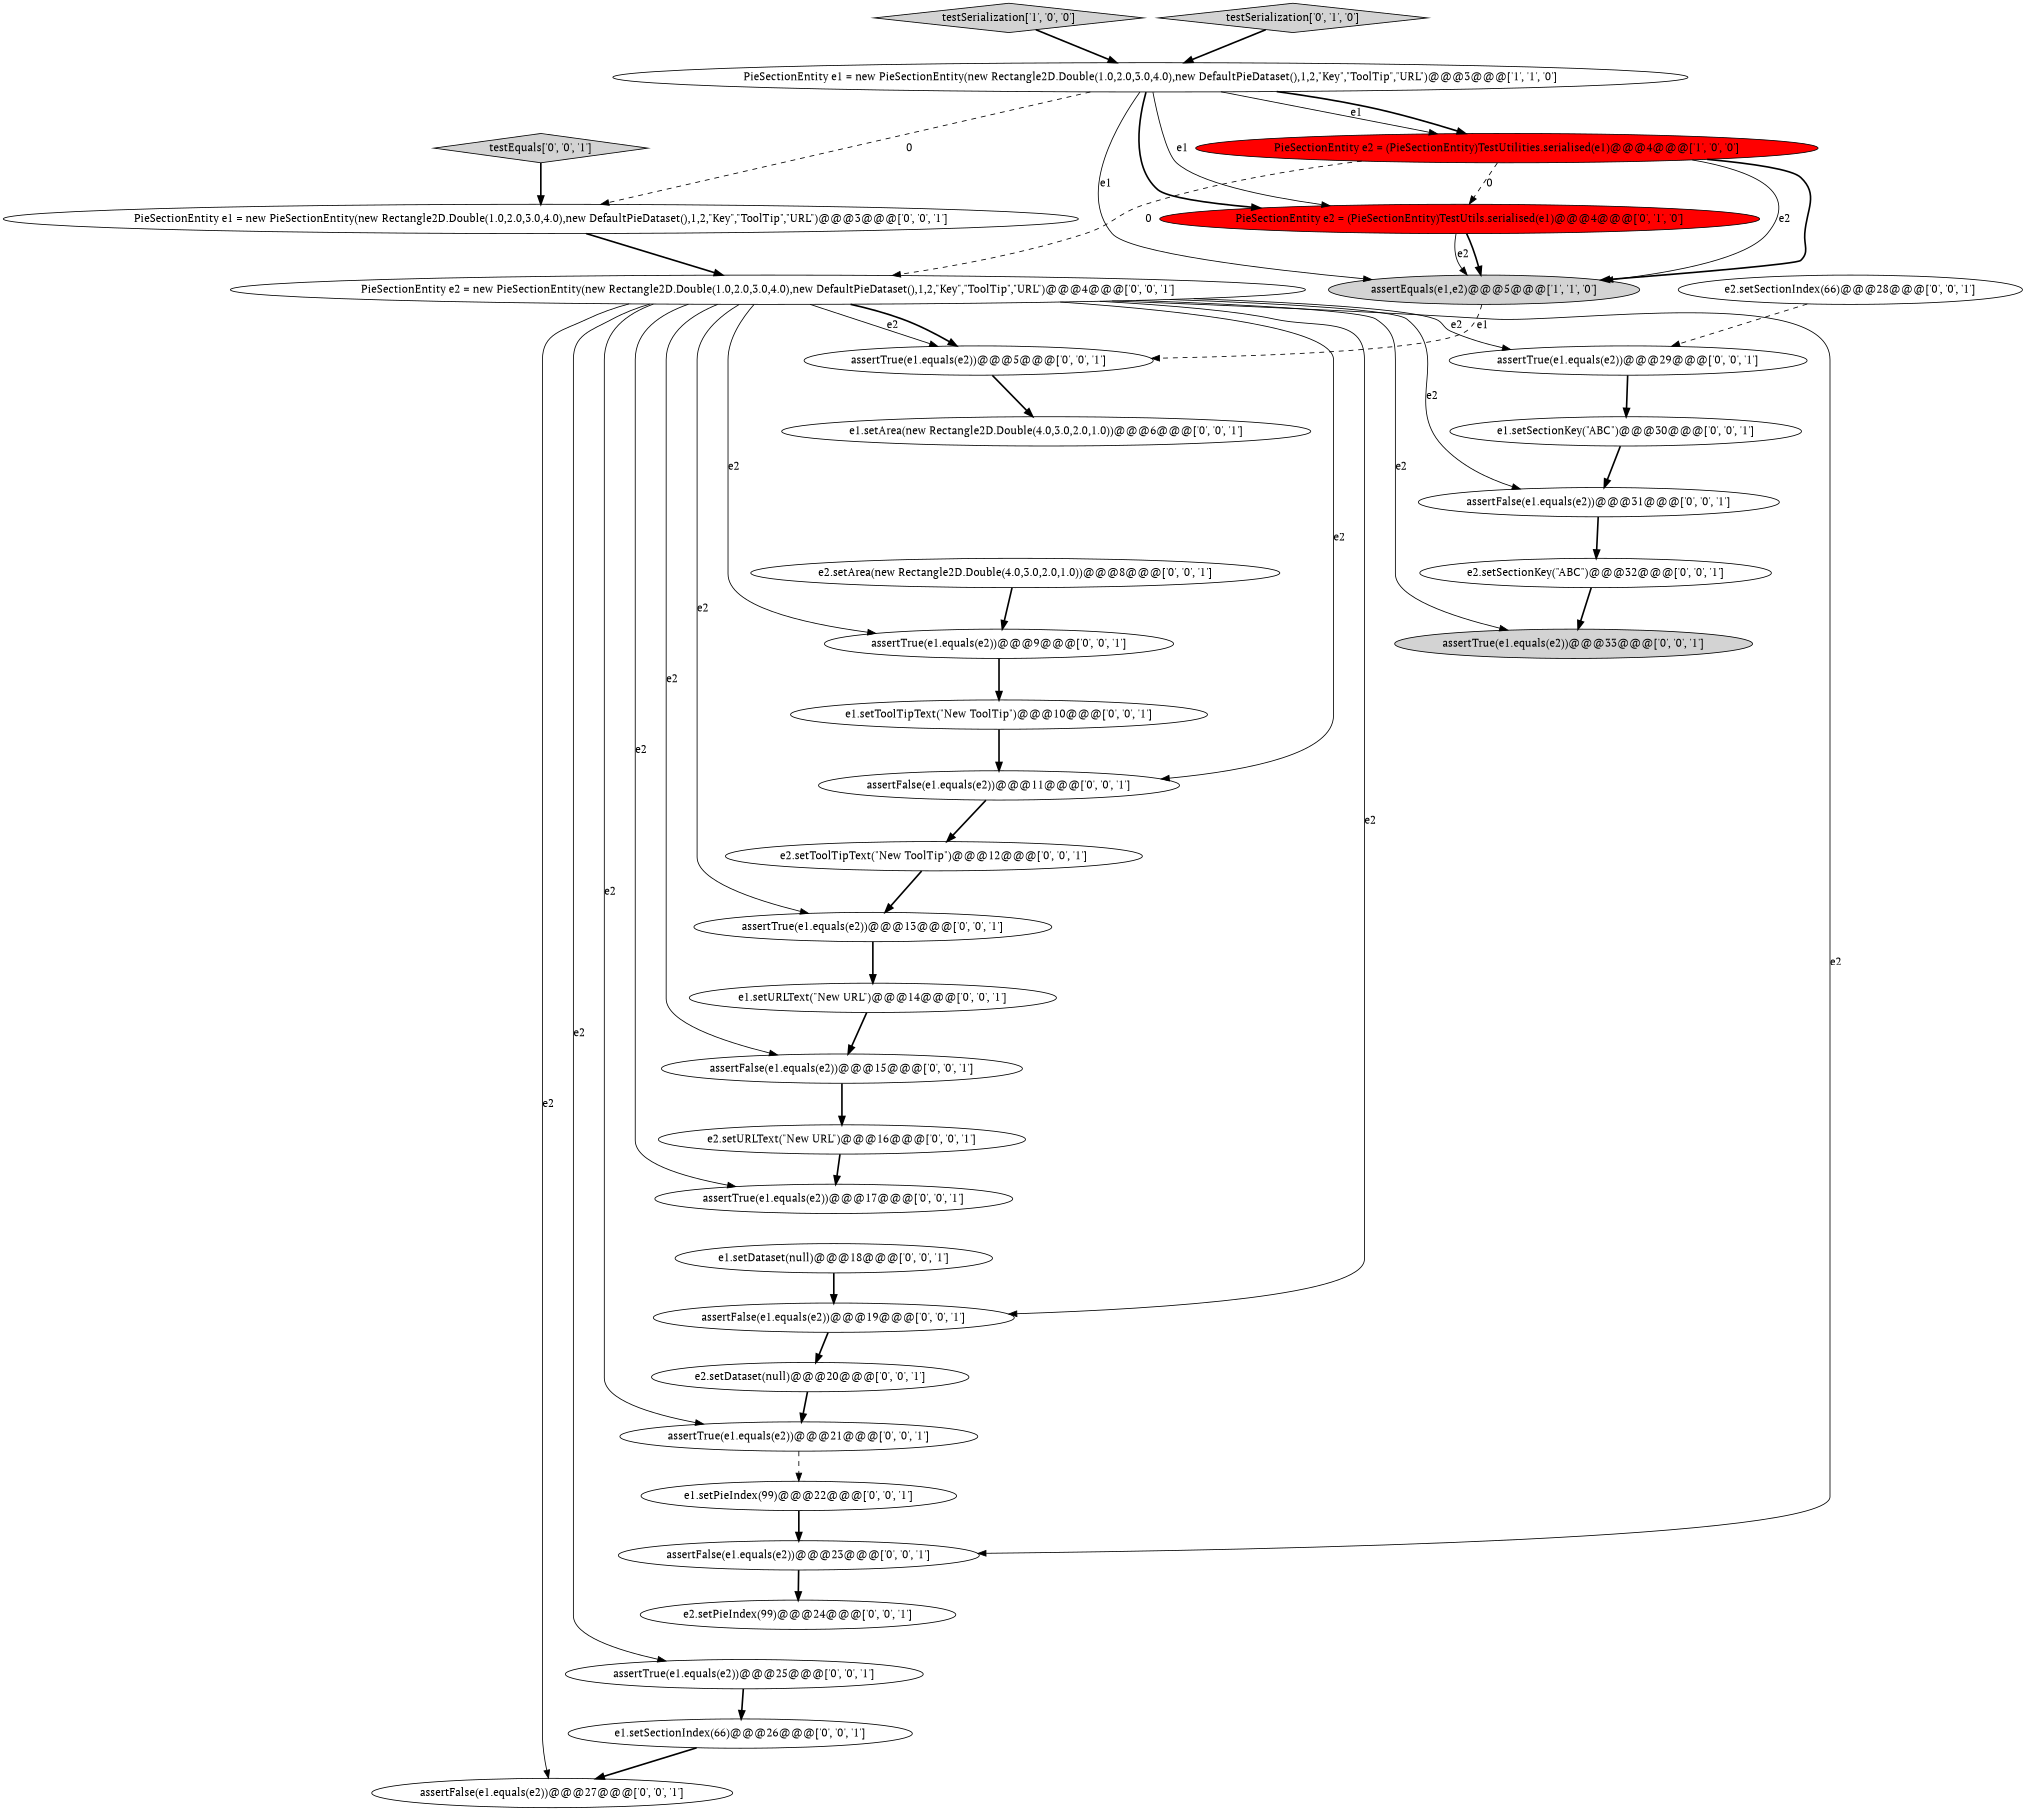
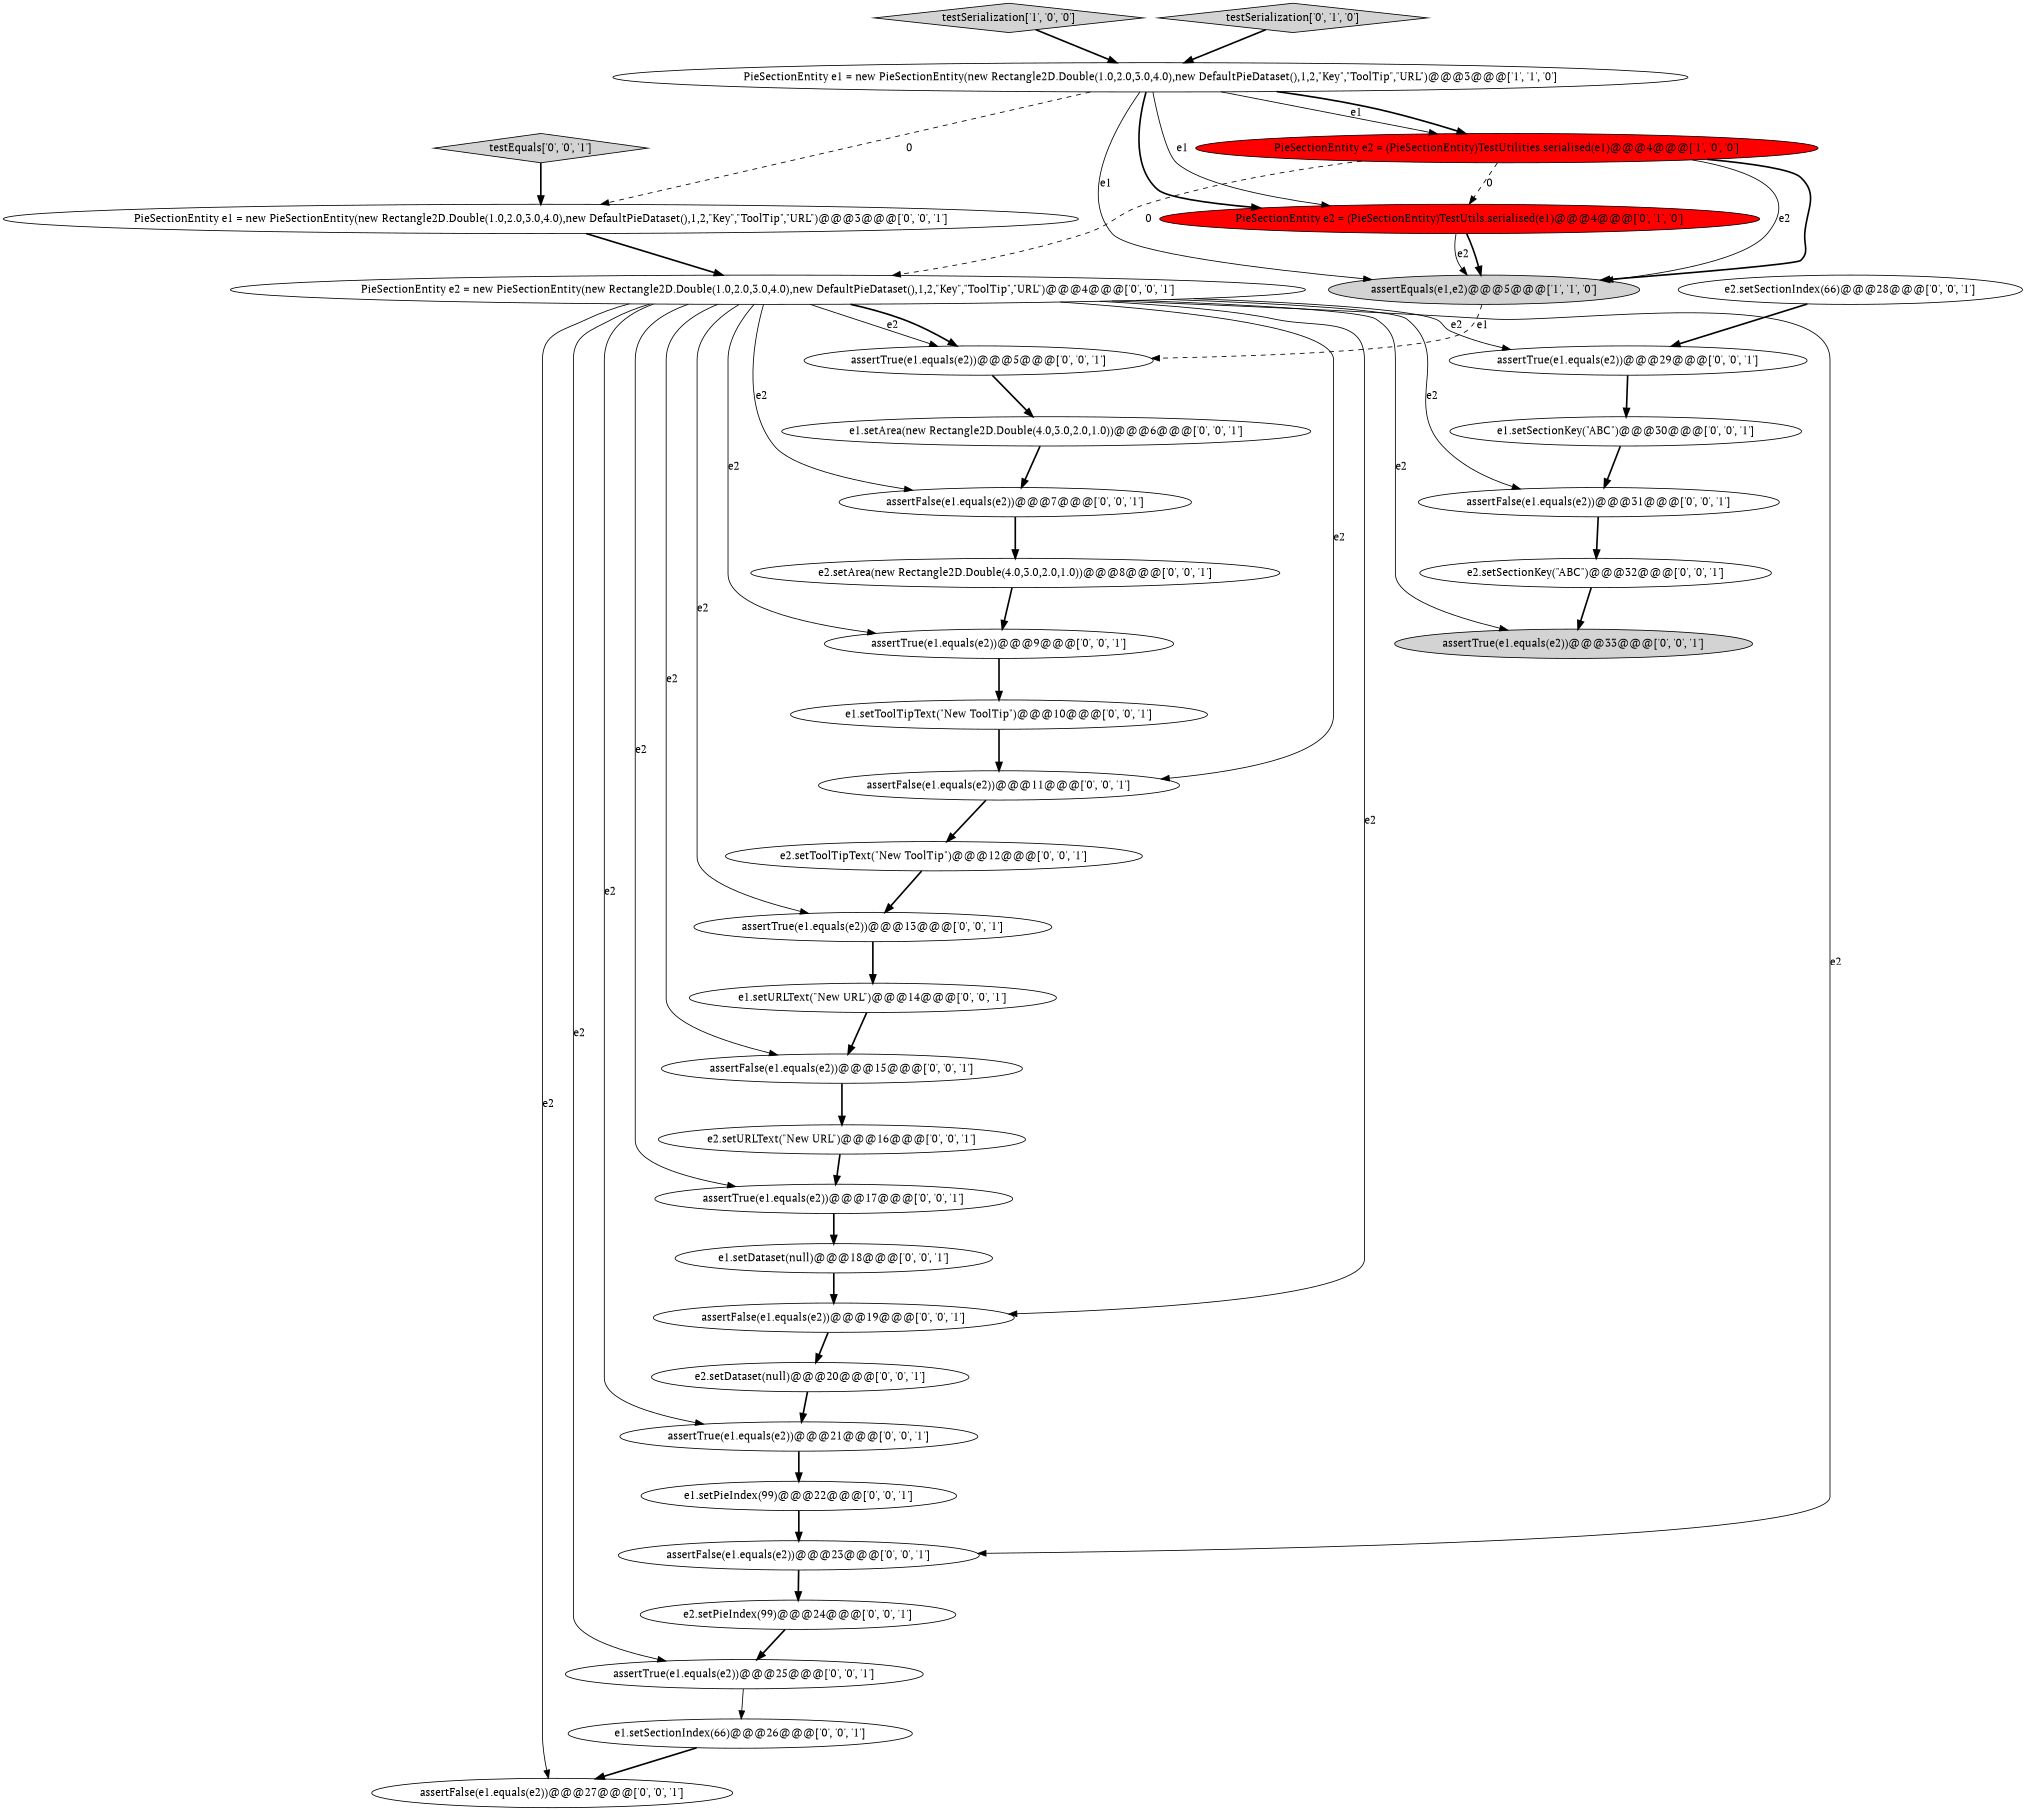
edge "e2.setSectionIndex(66)@@@28@@@['0', '0', '1']" -> "assertTrue(e1.equals(e2))@@@29@@@['0', '0', '1']": style dashed -> bold
node "assertFalse(e1.equals(e2))@@@7@@@['0', '0', '1']": added
edge "assertTrue(e1.equals(e2))@@@17@@@['0', '0', '1']" -> "e1.setDataset(null)@@@18@@@['0', '0', '1']": added
edge "assertTrue(e1.equals(e2))@@@21@@@['0', '0', '1']" -> "e1.setPieIndex(99)@@@22@@@['0', '0', '1']": style dashed -> bold
edge "e2.setPieIndex(99)@@@24@@@['0', '0', '1']" -> "assertTrue(e1.equals(e2))@@@25@@@['0', '0', '1']": added
edge "assertTrue(e1.equals(e2))@@@25@@@['0', '0', '1']" -> "e1.setSectionIndex(66)@@@26@@@['0', '0', '1']": style bold -> solid
